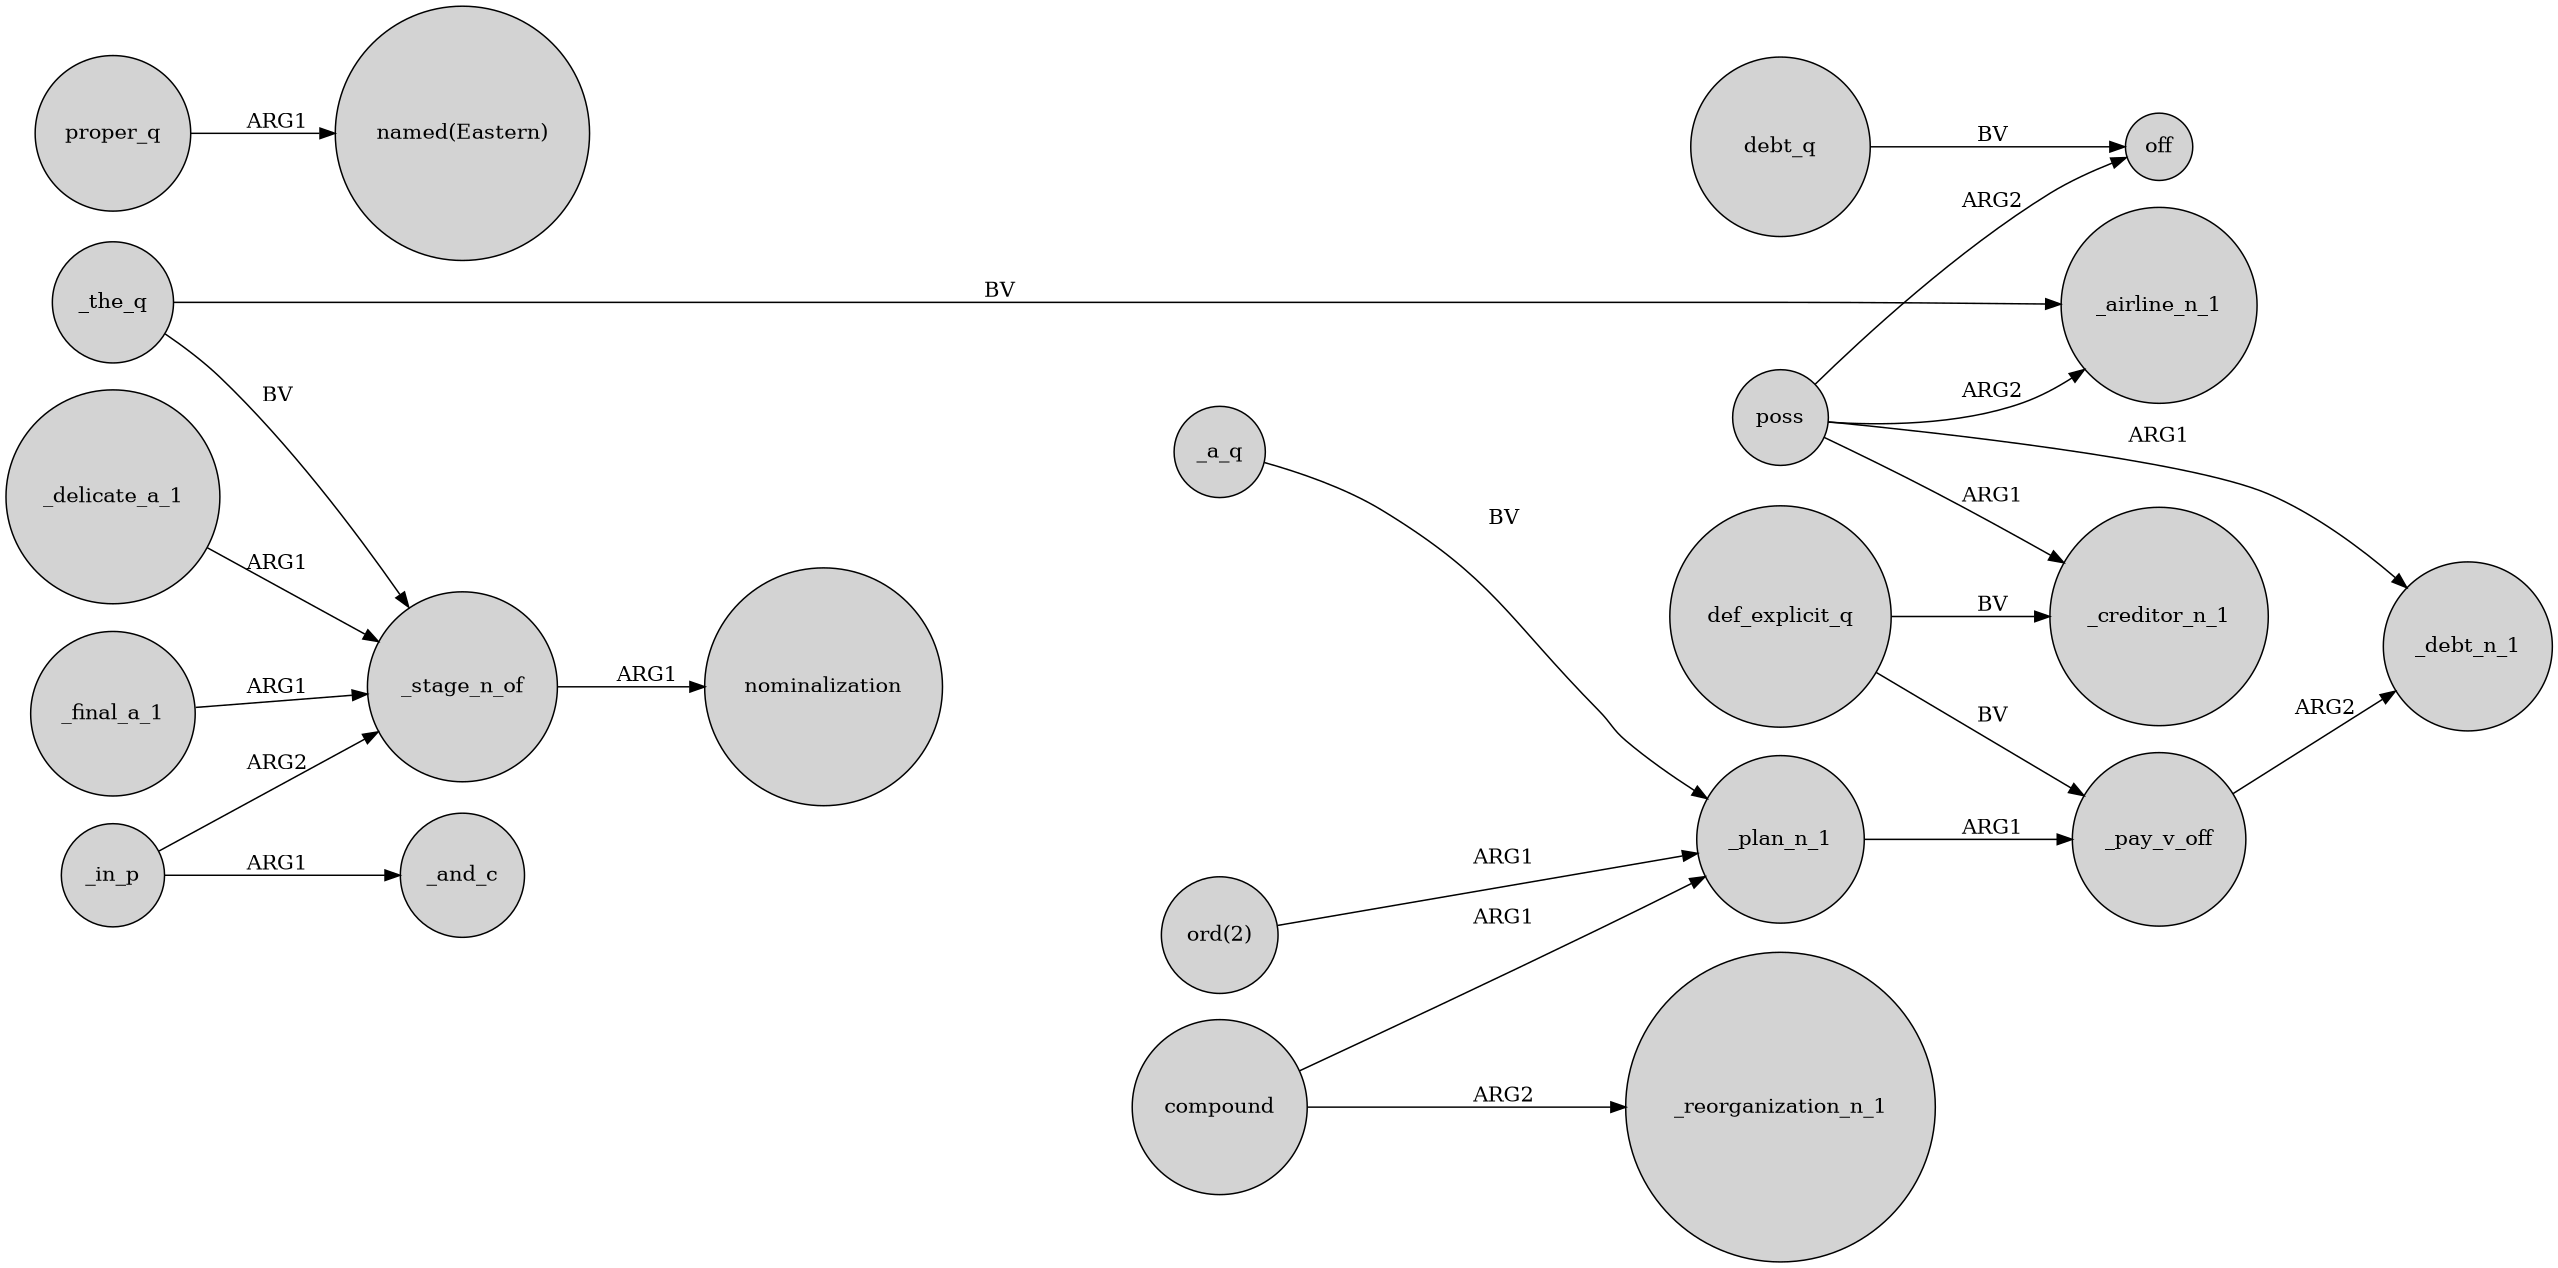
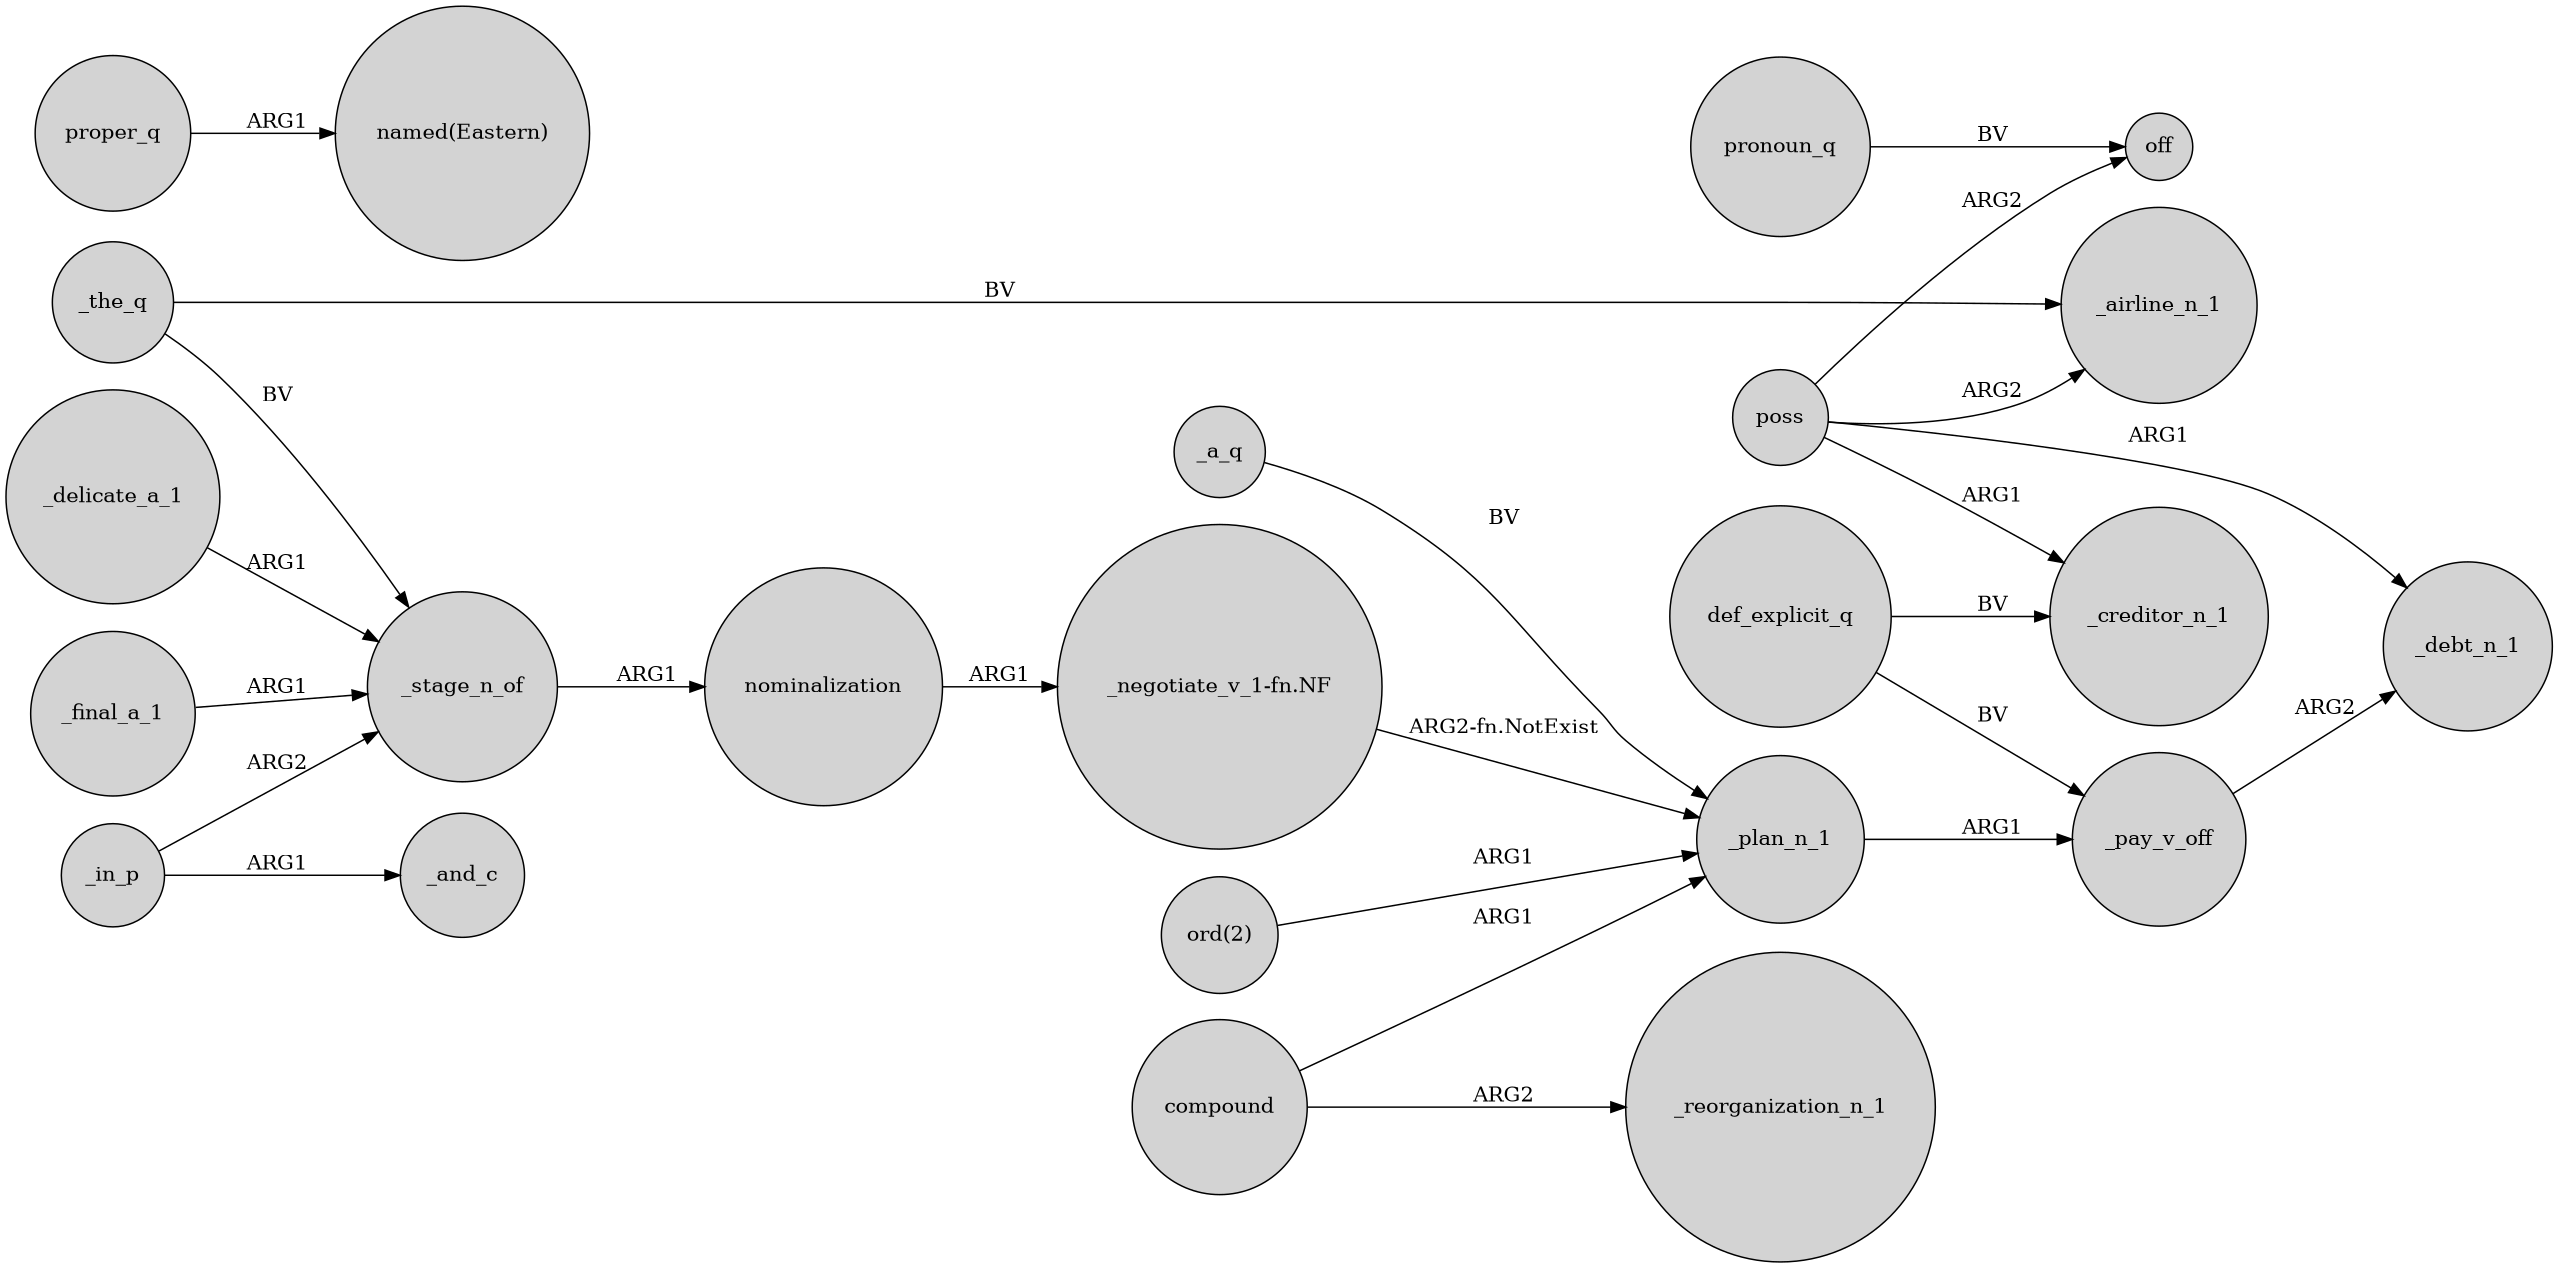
node "debt_q": label "debt_q" -> "pronoun_q"
node "_negotiate_v_1-fn.NF": added
